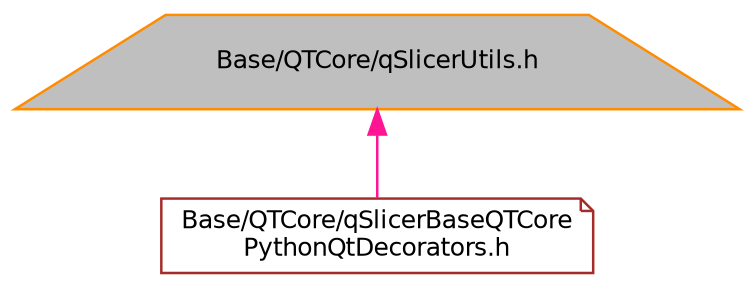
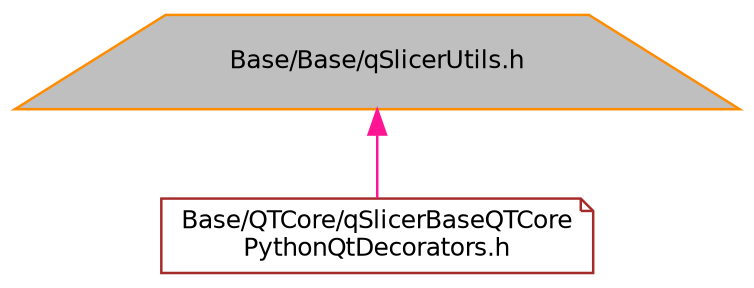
node "Base/QTCore/qSlicerUtils.h": label "Base/QTCore/qSlicerUtils.h" -> "Base/Base/qSlicerUtils.h"
